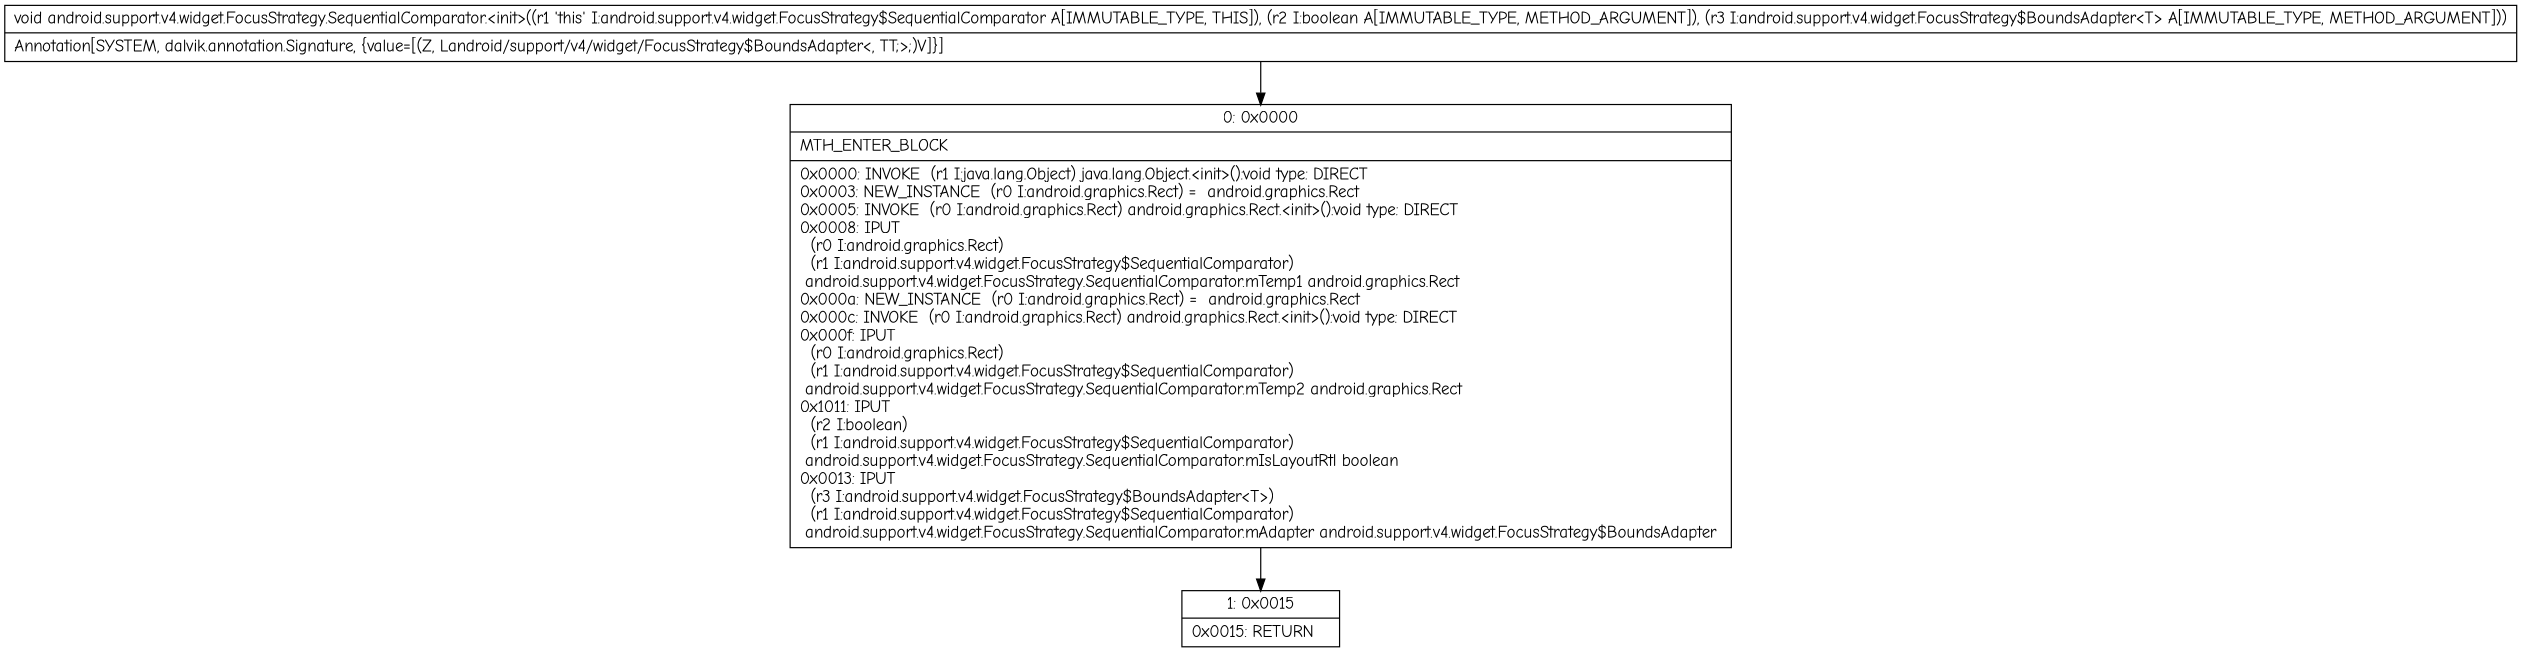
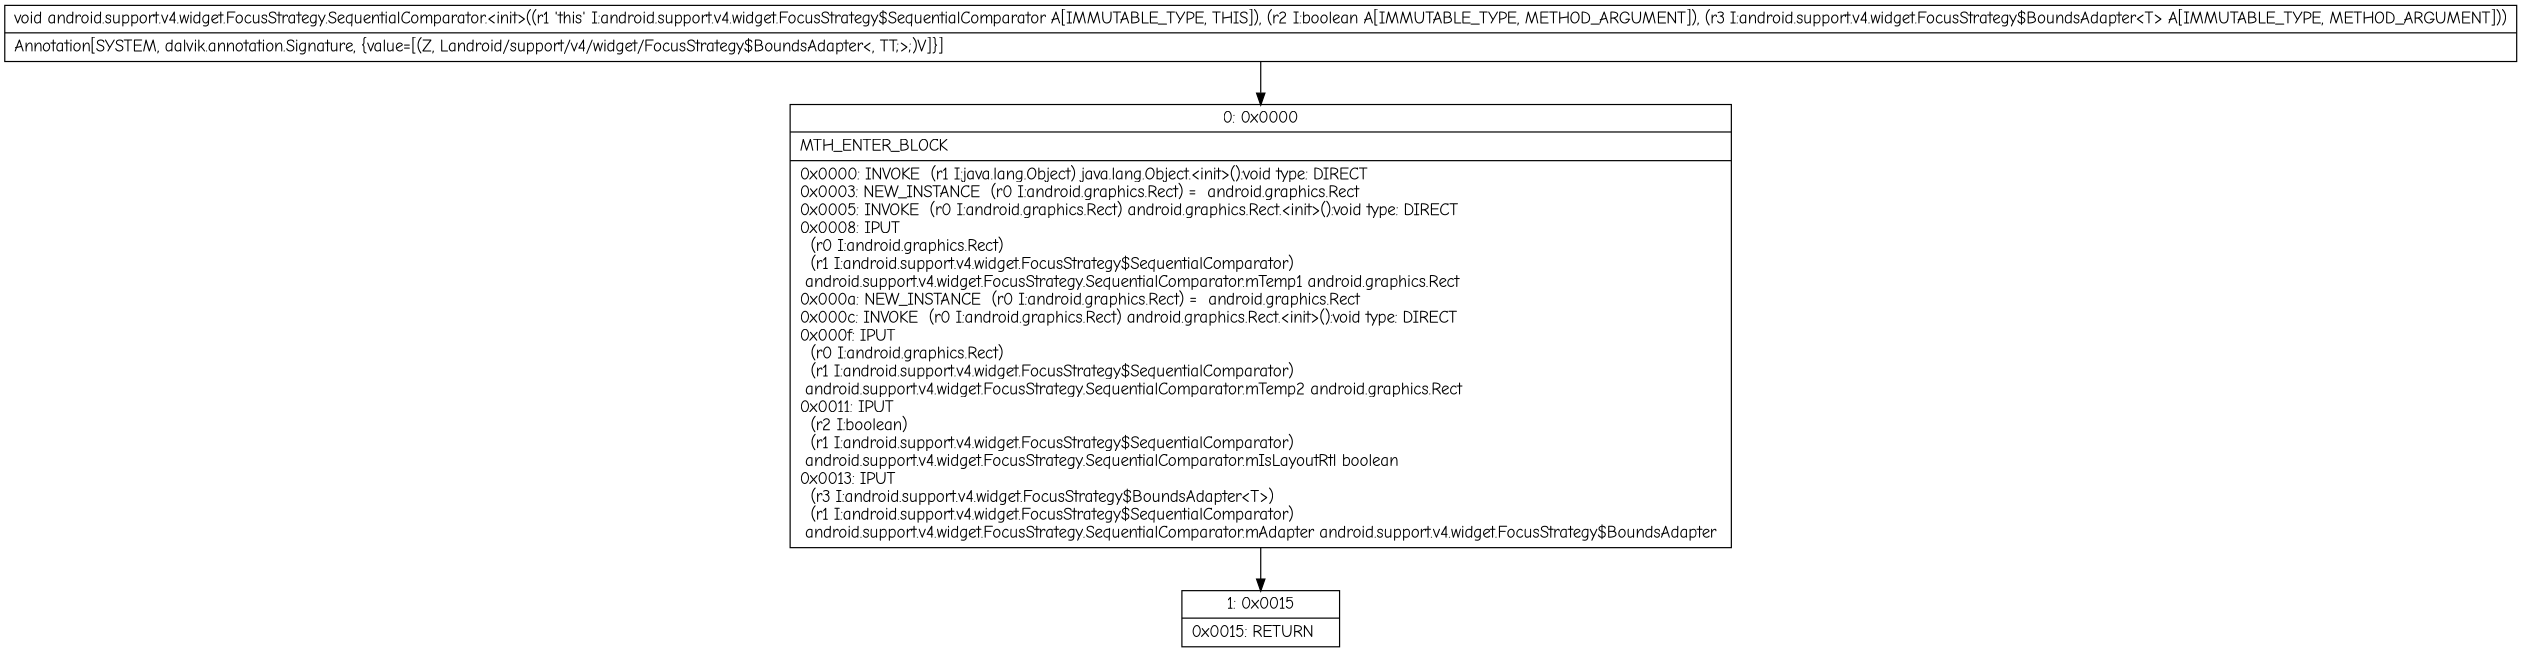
node "0: 0x0000": text "0x1011: IPUT" -> "0x0011: IPUT"
